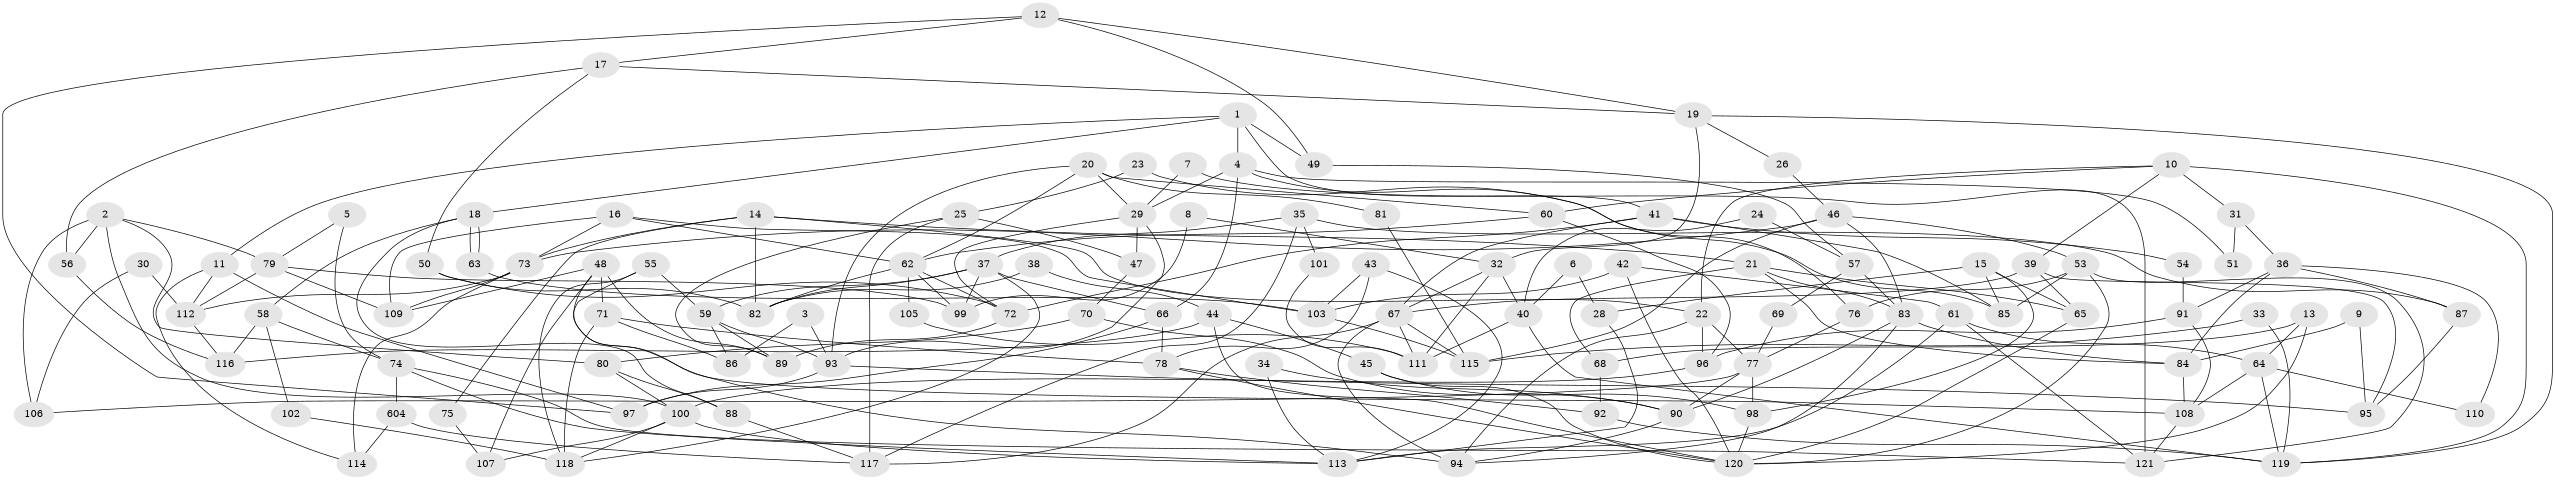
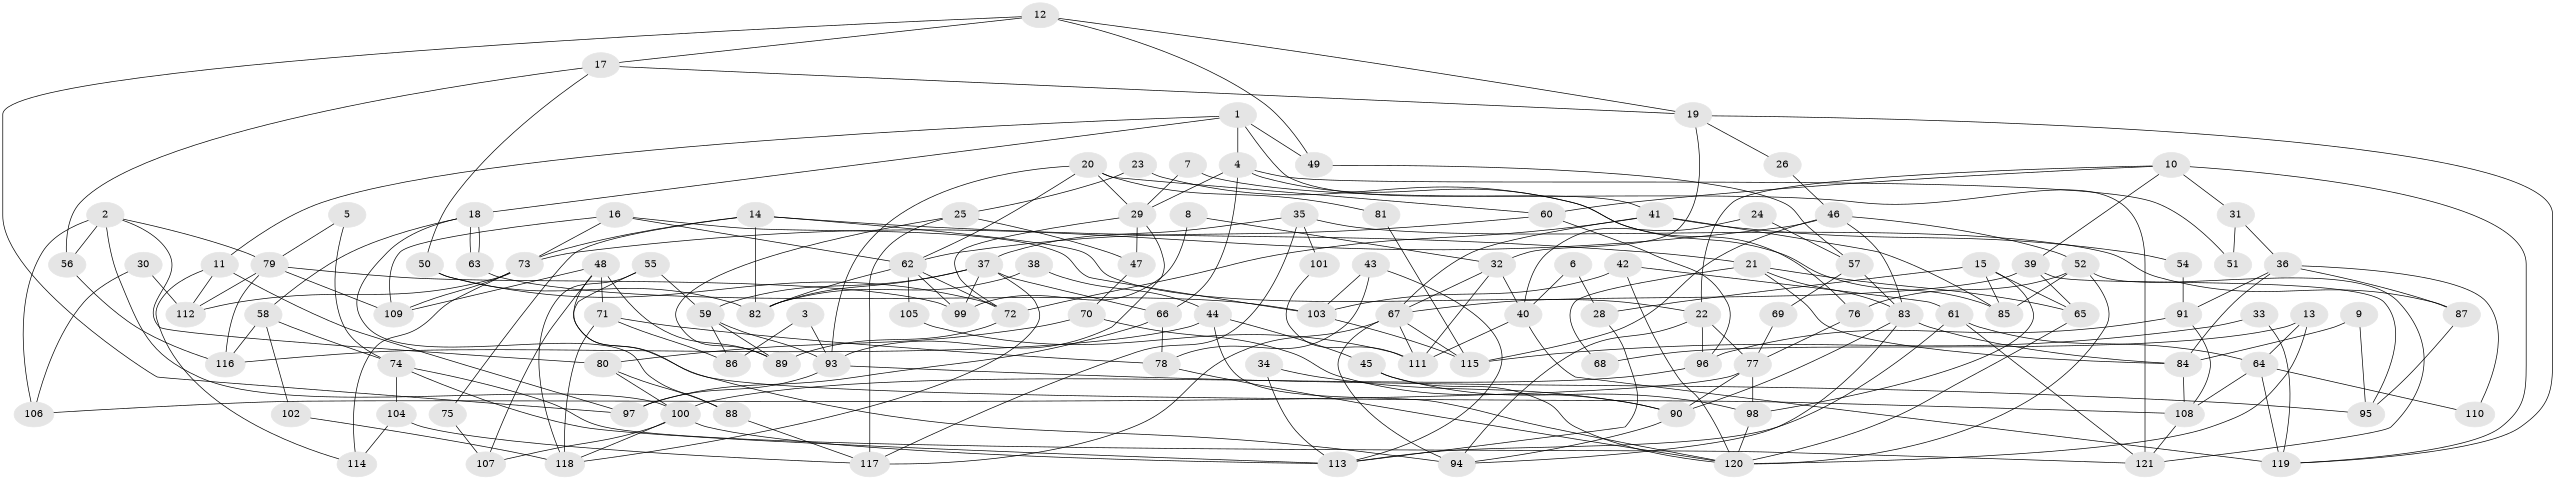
node "53": label "53" -> "52"
edge "112" -- "116": now "79" -- "116"
node "604": label "604" -> "104"
node "92": removed
